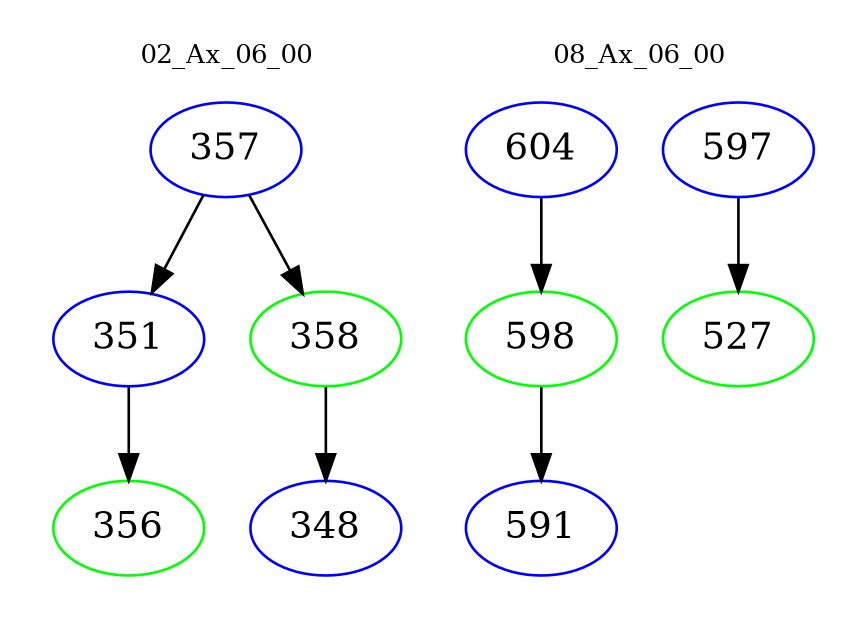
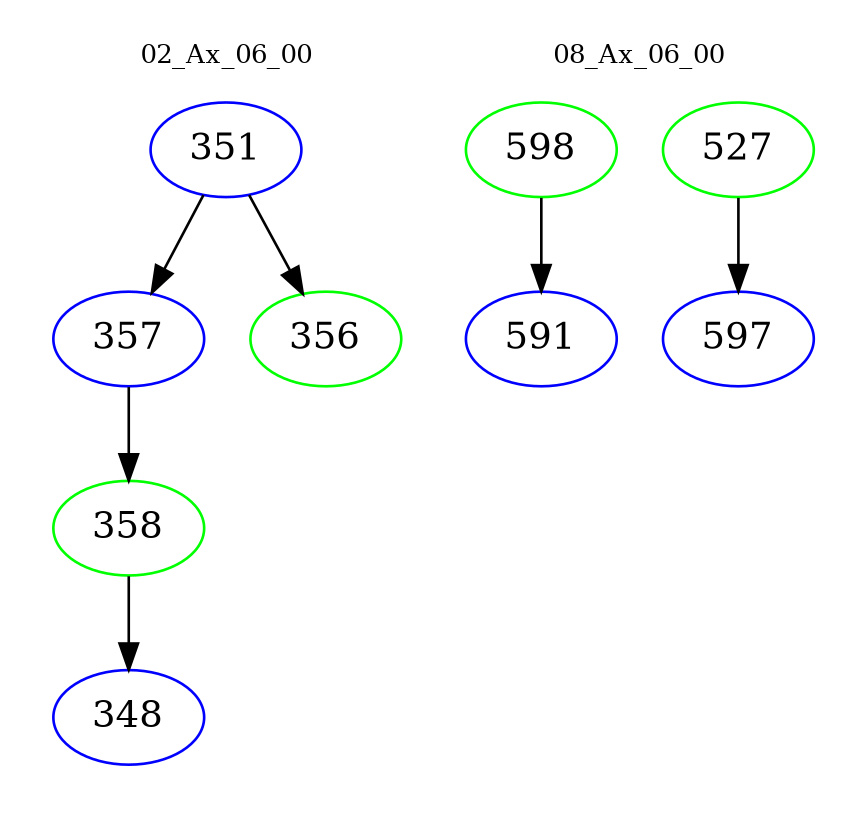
node "604": removed
edge "597" -> "527": reversed
edge "357" -> "351": reversed
